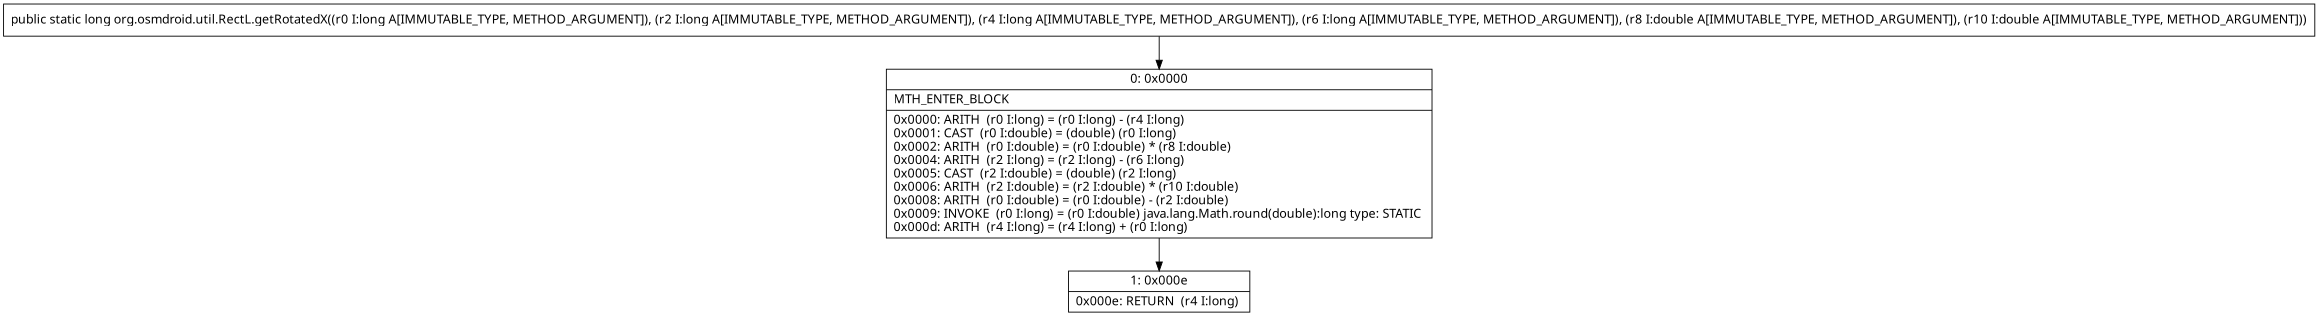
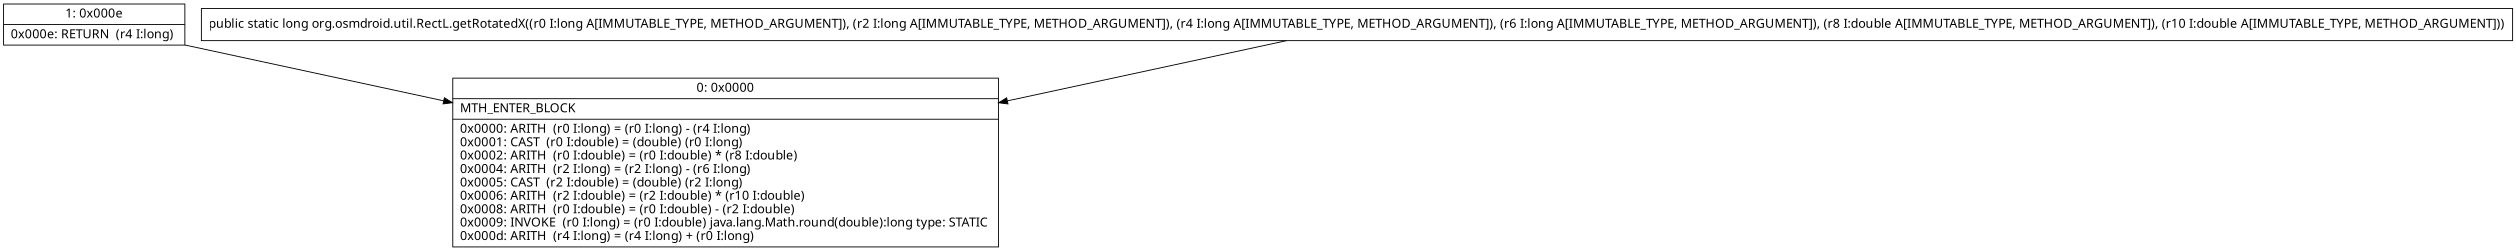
edge "0: 0x0000" -> "1: 0x000e": reversed
